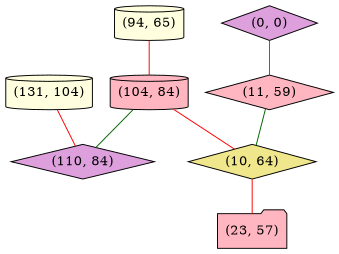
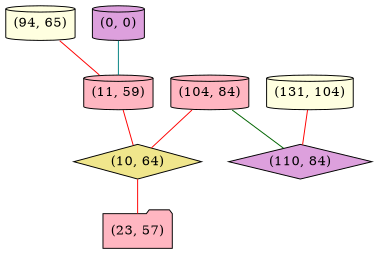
node "(0, 0)": shape diamond -> cylinder
edge "(94, 65)" -- "(104, 84)": now "(94, 65)" -- "(11, 59)"
node "(11, 59)": shape diamond -> cylinder
edge "(11, 59)" -- "(10, 64)": color darkgreen -> red
